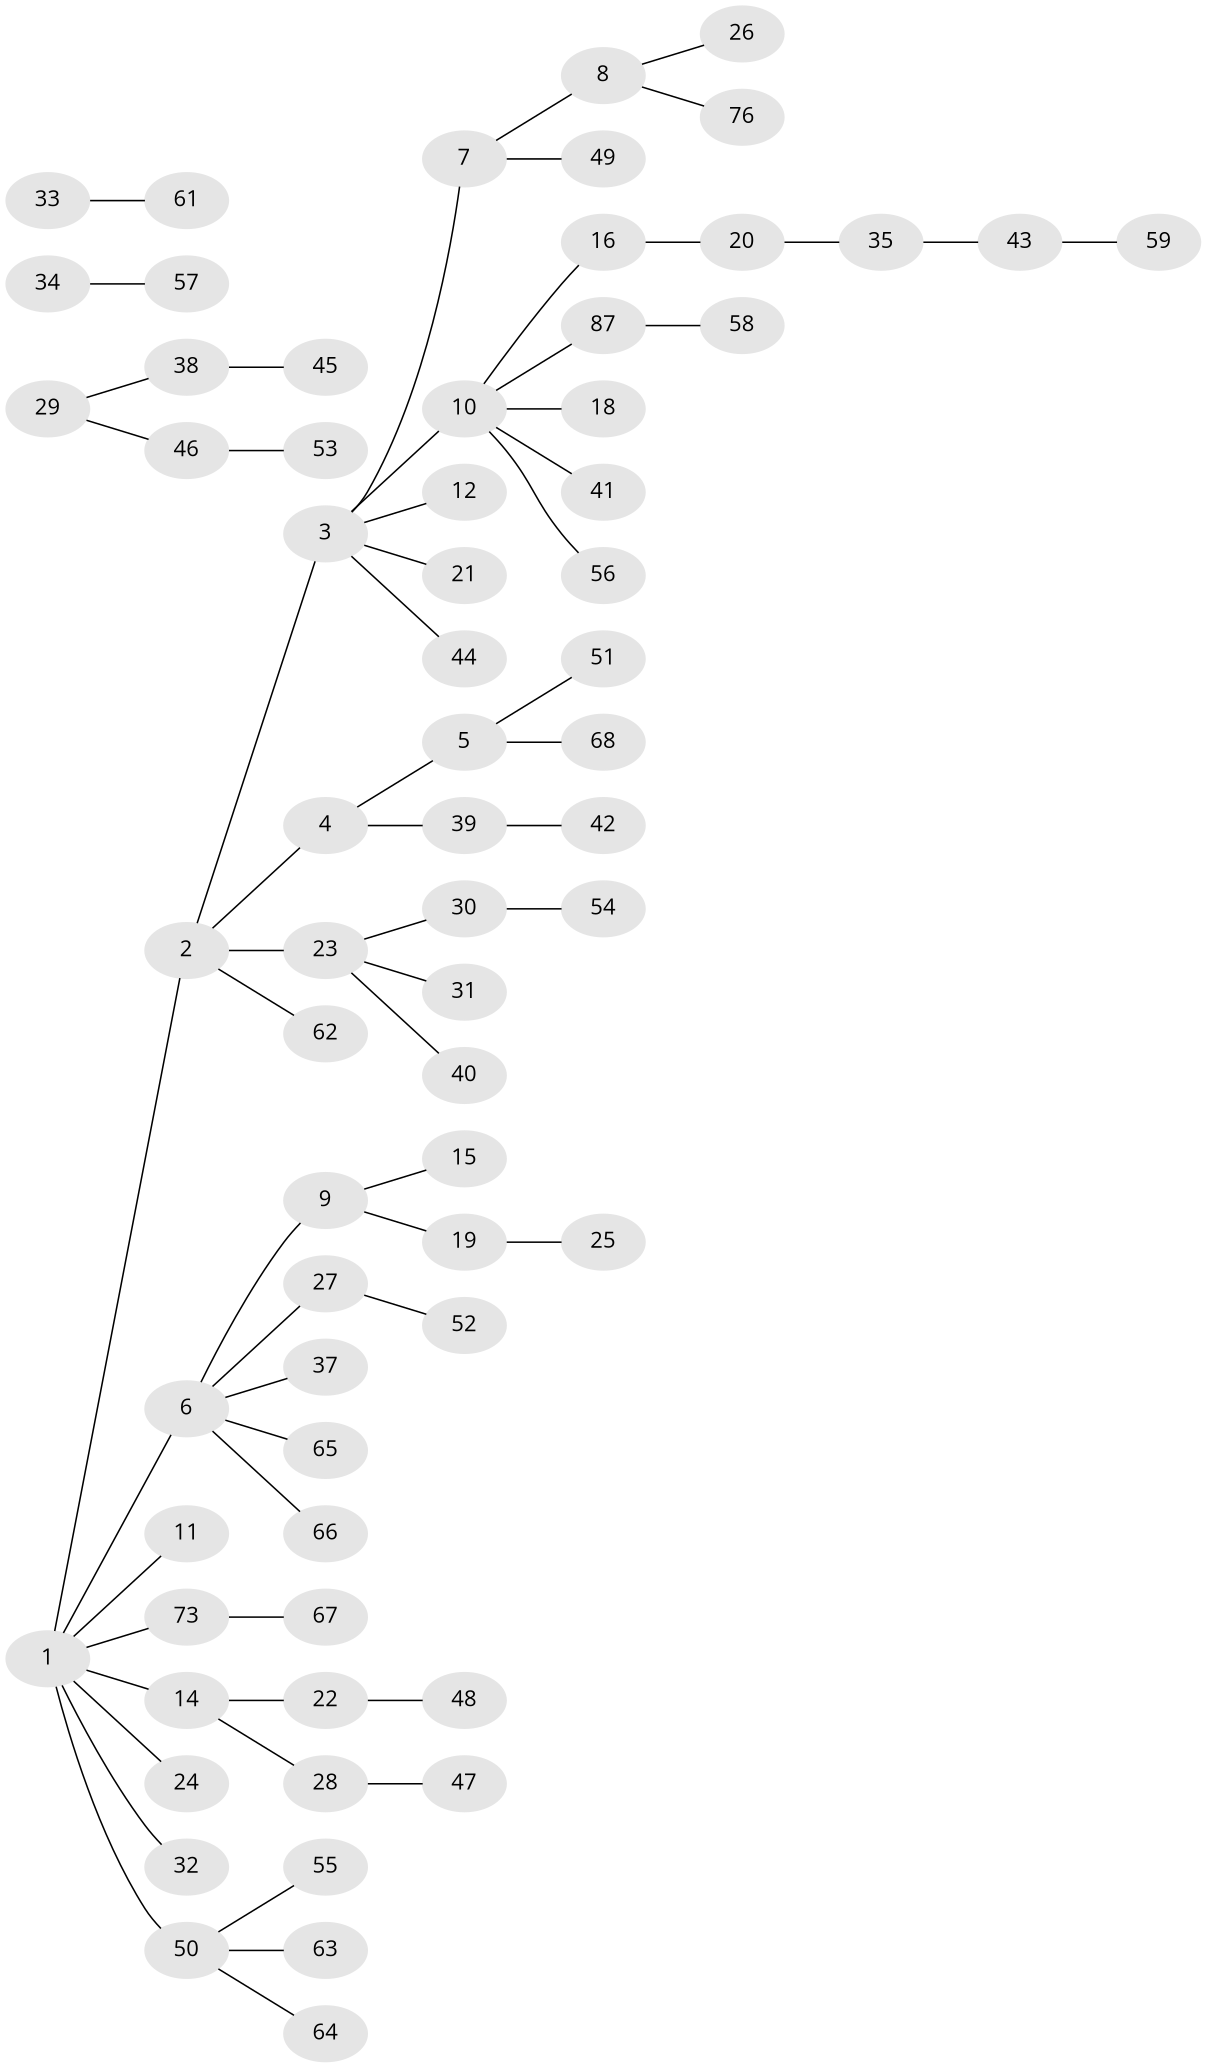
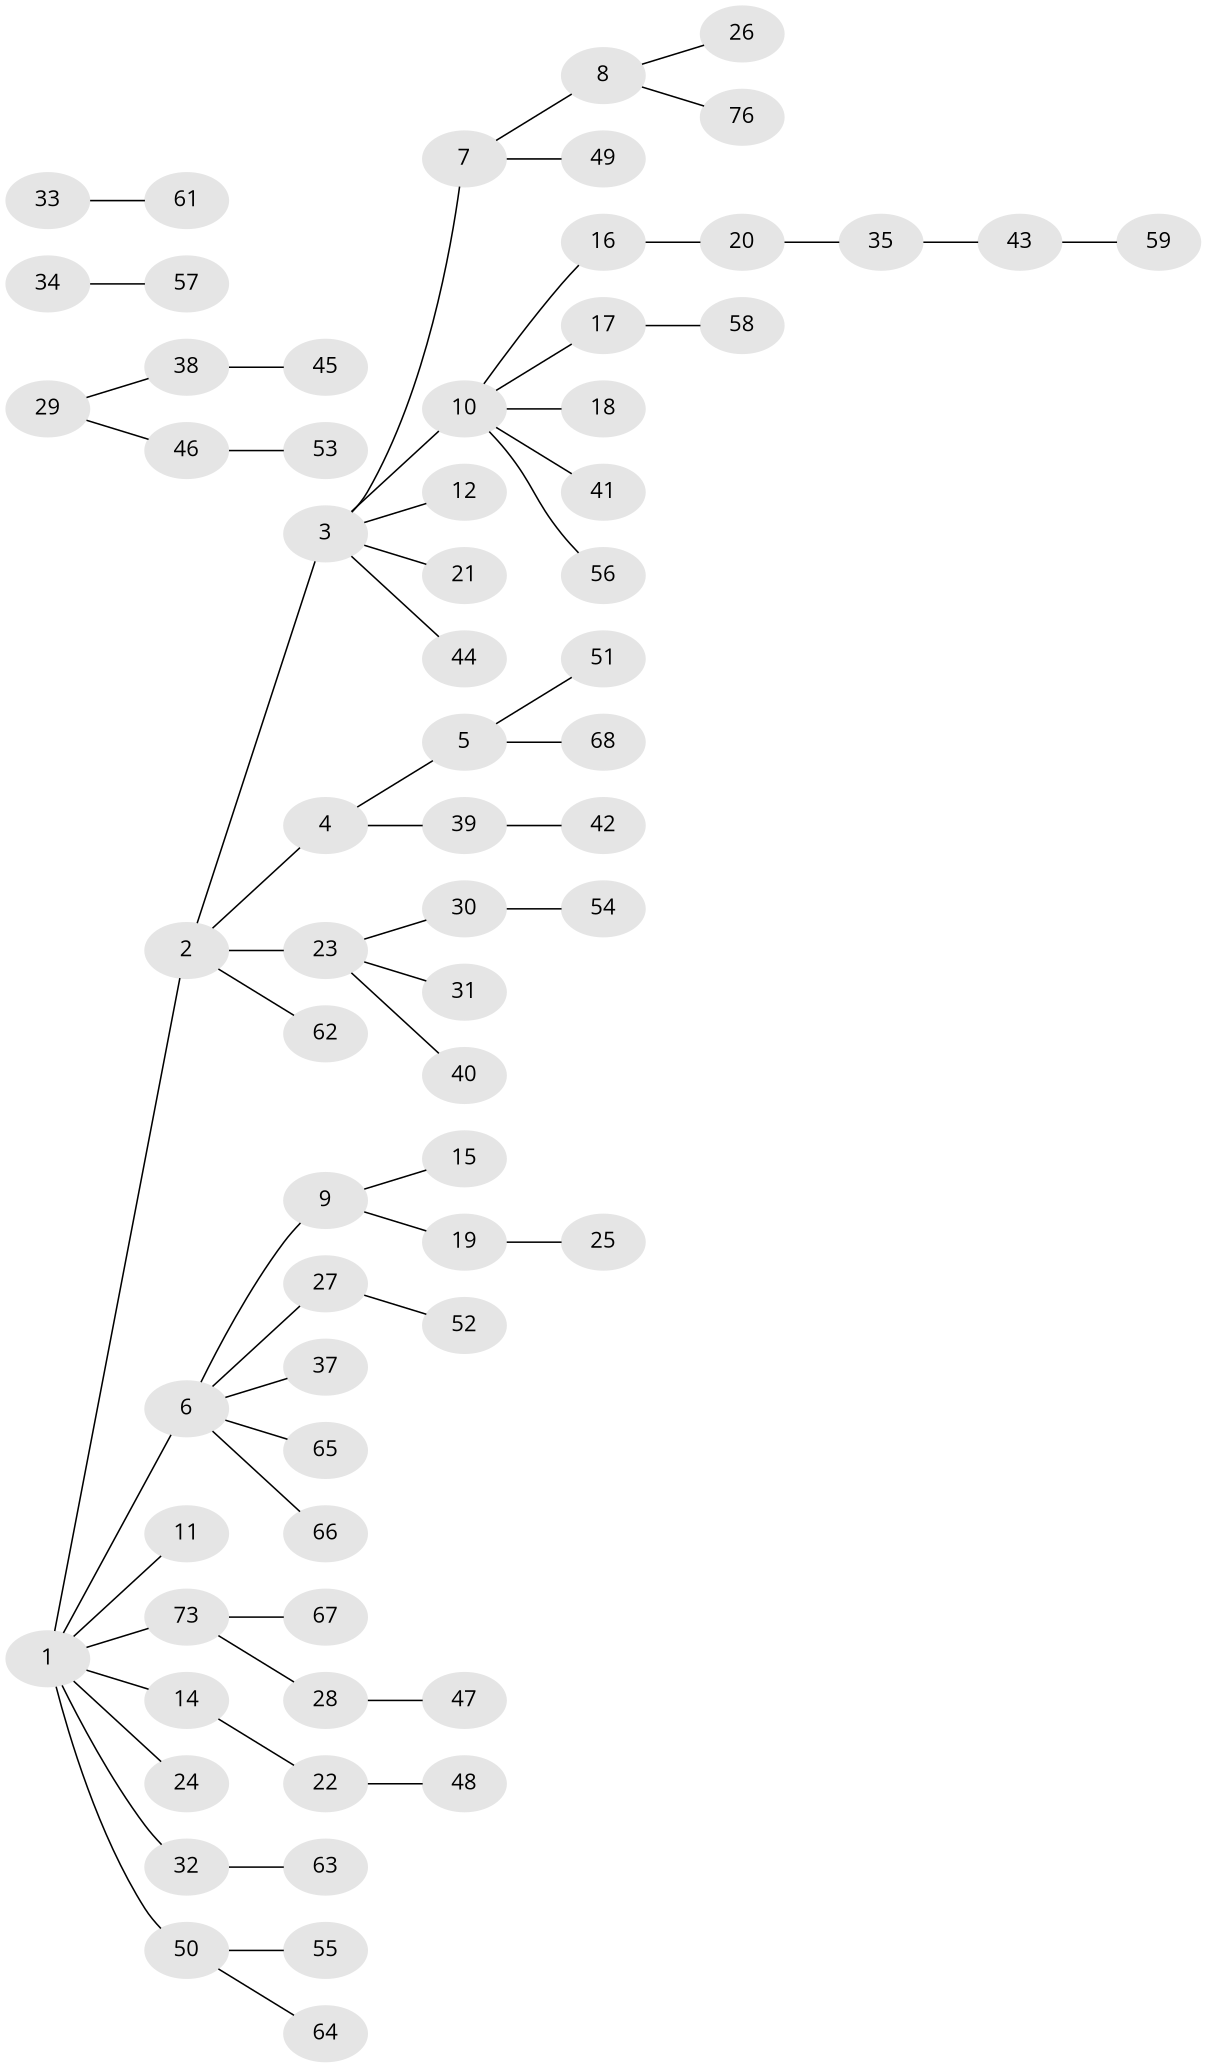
node "87": label "87" -> "17"
edge "14" -- "28": now "73" -- "28"
edge "50" -- "63": now "32" -- "63"
